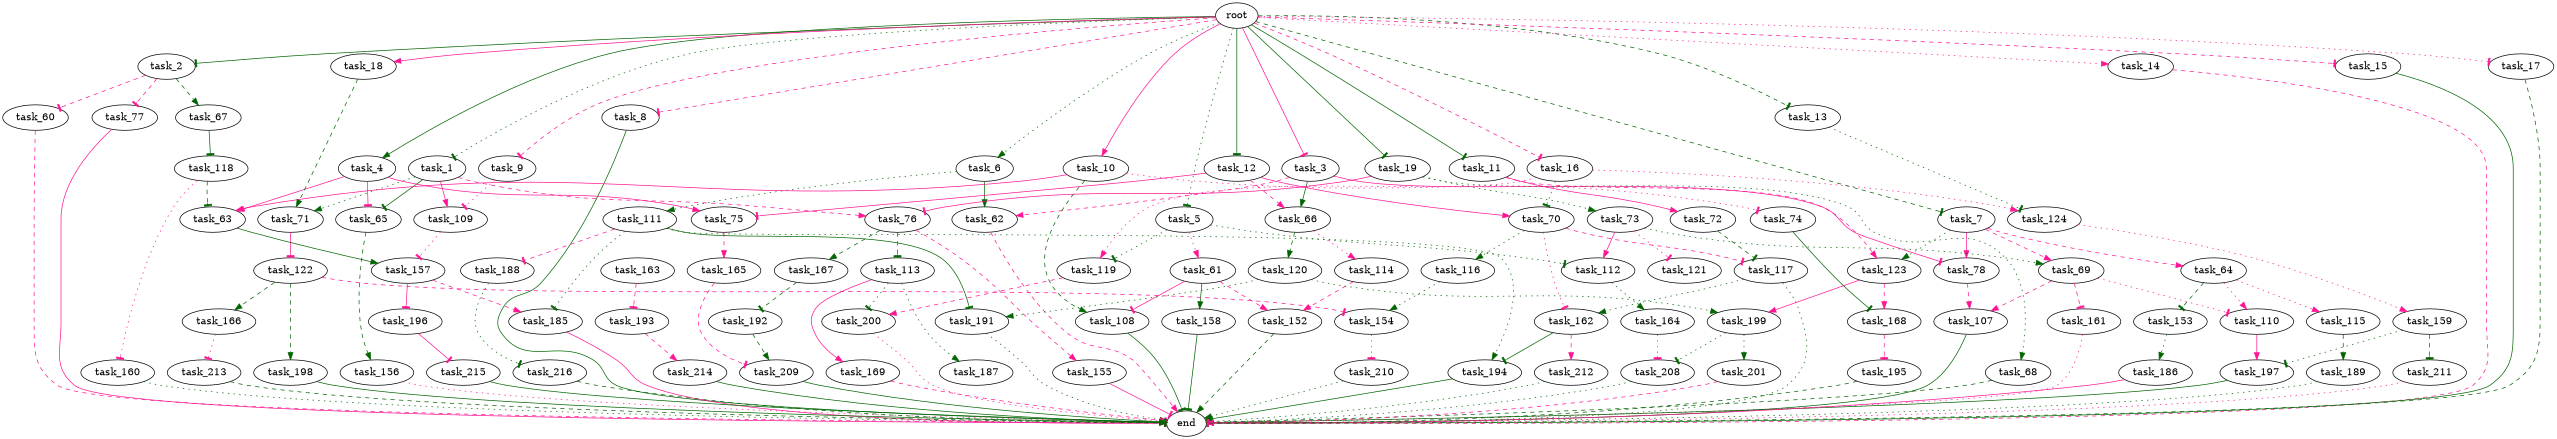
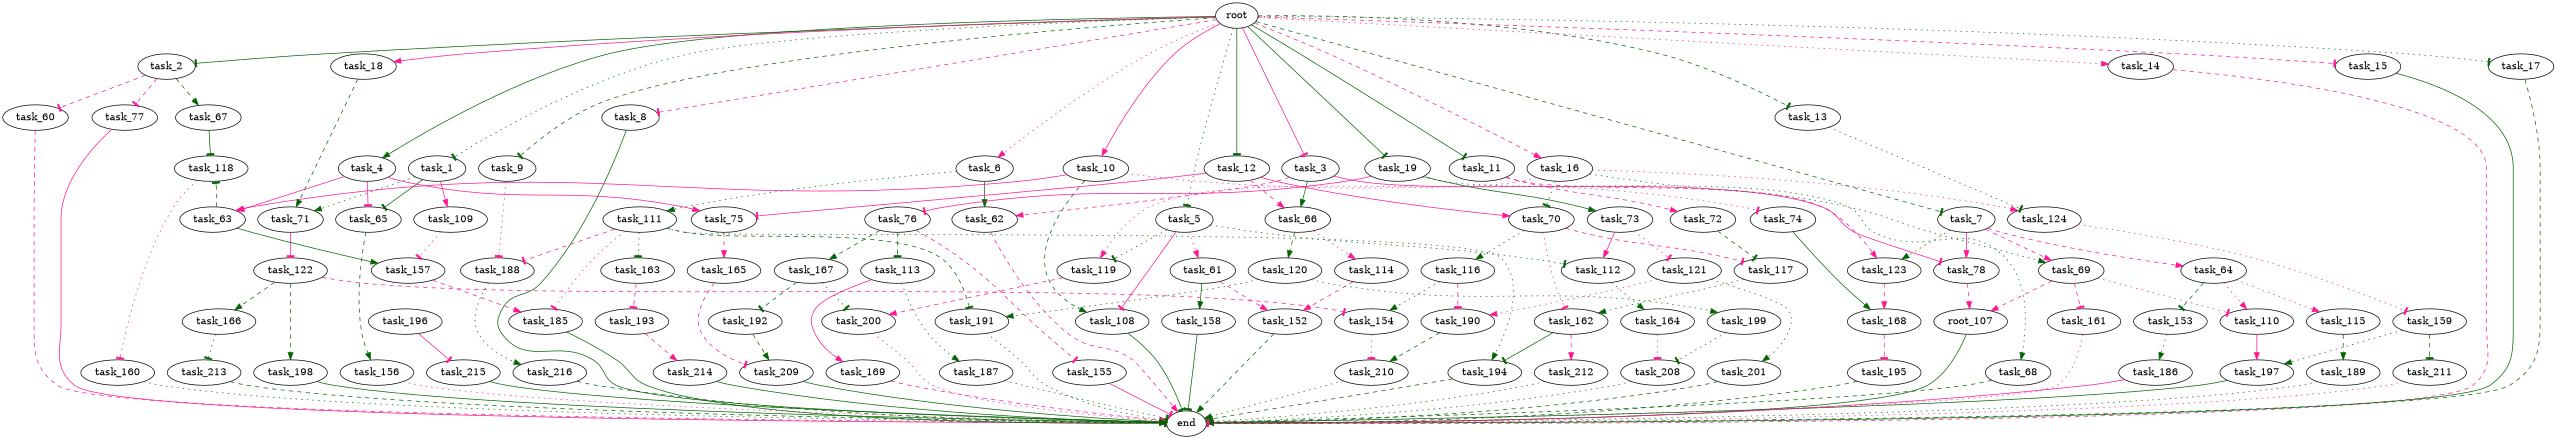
edge "root" -> "task_17": color deeppink -> darkgreen
edge "root" -> "task_9": color deeppink -> darkgreen
edge "root" -> "task_6": color darkgreen -> deeppink
edge "root" -> "task_16": arrowhead tee -> normal
edge "task_9" -> "task_109": now "task_9" -> "task_188"
edge "task_118" -> "task_63": reversed
edge "task_19" -> "task_73": style dotted -> solid
edge "task_11" -> "task_72": style solid -> dashed
edge "task_1" -> "task_76": removed
edge "task_111" -> "task_191": style solid -> dashed
edge "task_111" -> "task_163": added
edge "task_73" -> "task_69": now "task_16" -> "task_69"
edge "task_124" -> "task_159": arrowhead normal -> tee
edge "task_111" -> "task_185": color darkgreen -> deeppink
edge "task_74" -> "task_168": arrowhead tee -> normal
edge "task_76" -> "task_155": arrowhead normal -> tee
edge "task_61" -> "task_108": now "task_5" -> "task_108"
edge "task_157" -> "task_196": removed
edge "task_123" -> "task_199": removed
edge "task_113" -> "task_200": now "task_167" -> "task_200"
node "task_190": added
node "task_107": label "task_107" -> "root_107"
edge "task_188" -> "task_216": arrowhead tee -> normal
edge "task_199" -> "task_201": now "task_121" -> "task_201"
edge "task_166" -> "task_213": color deeppink -> darkgreen
edge "task_159" -> "task_197": arrowhead tee -> normal
edge "task_200" -> "end": arrowhead tee -> normal
edge "task_194" -> "end": style solid -> dashed
edge "task_201" -> "end": color deeppink -> darkgreen
edge "task_216" -> "end": arrowhead tee -> normal
edge "task_185" -> "end": color deeppink -> darkgreen
edge "task_117" -> "end": now "task_187" -> "end"
